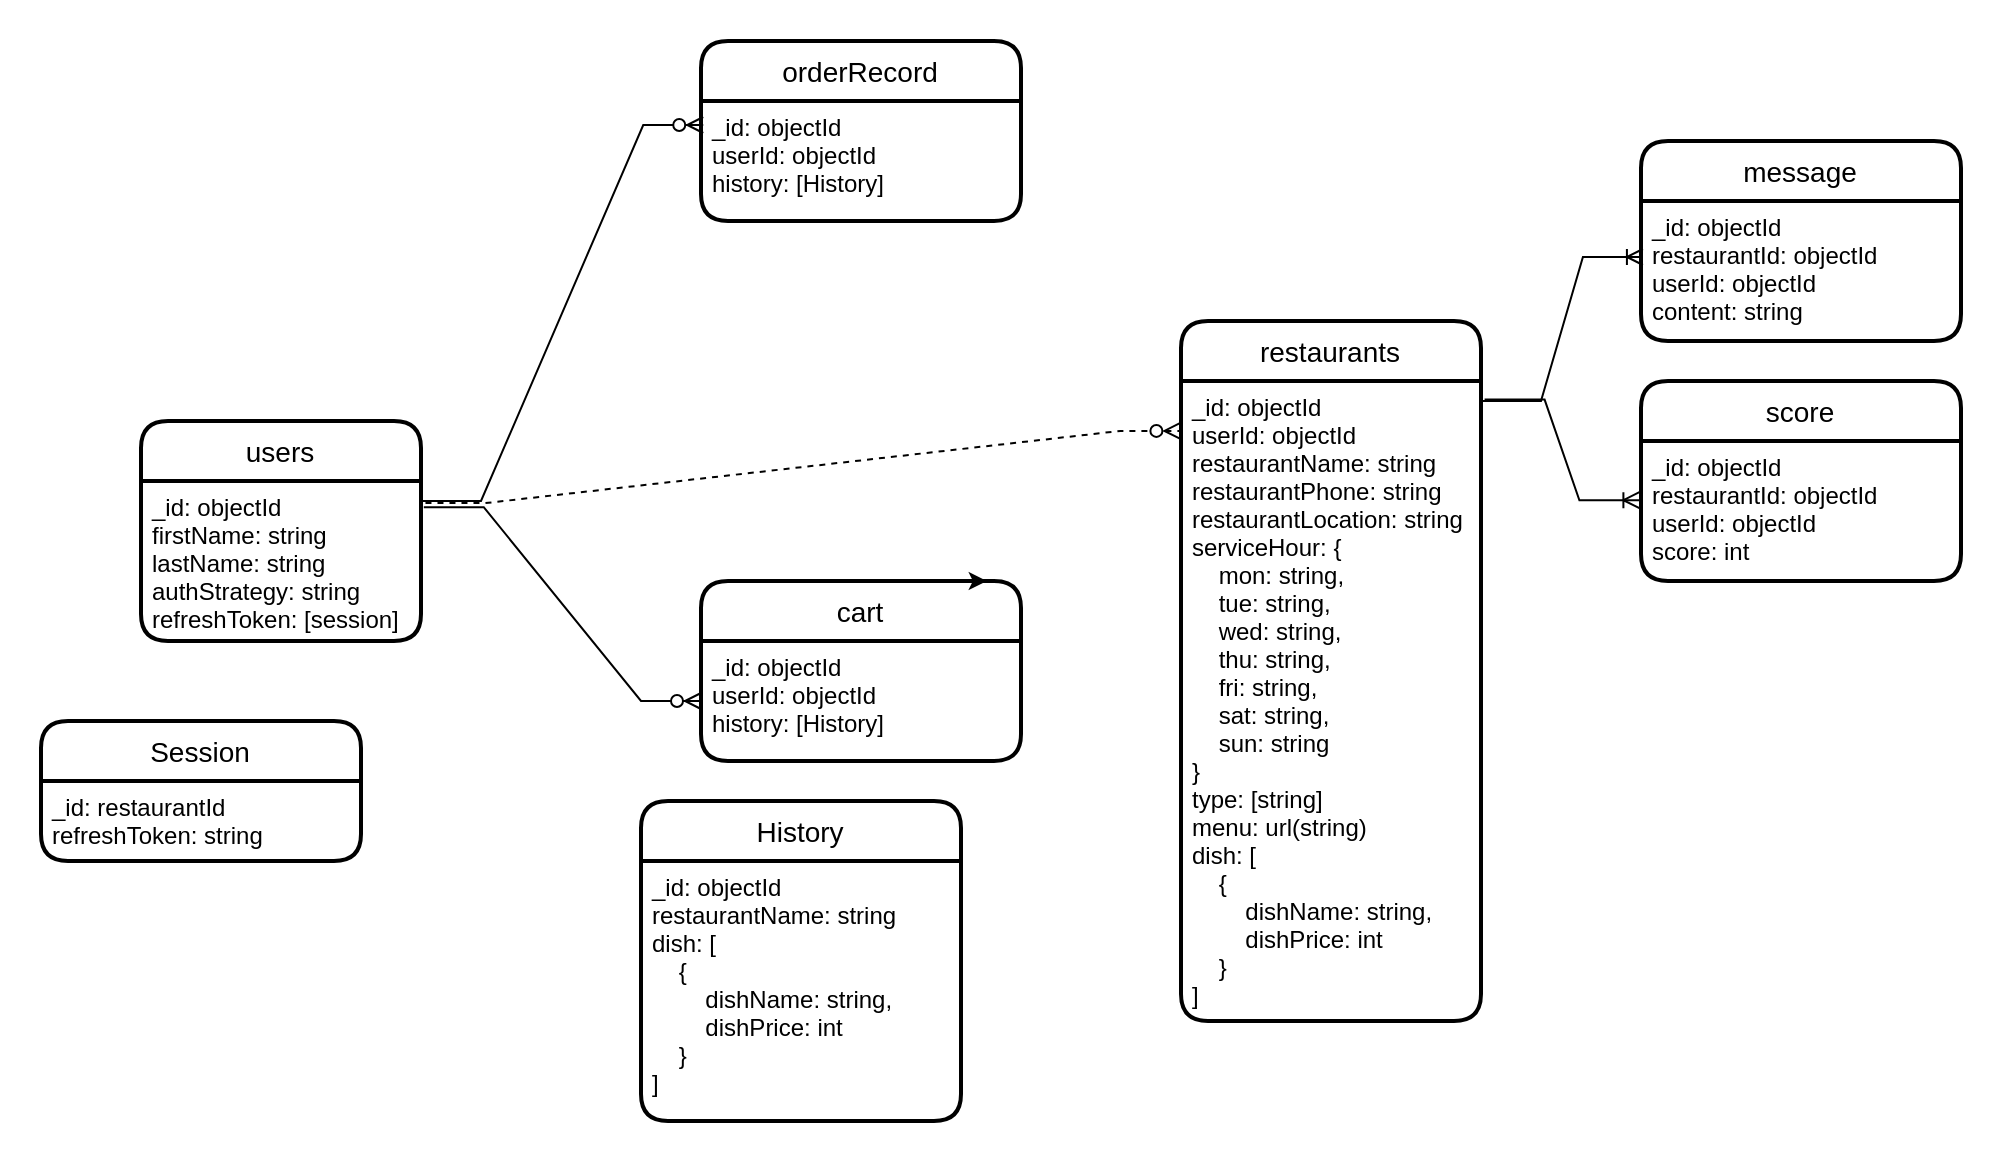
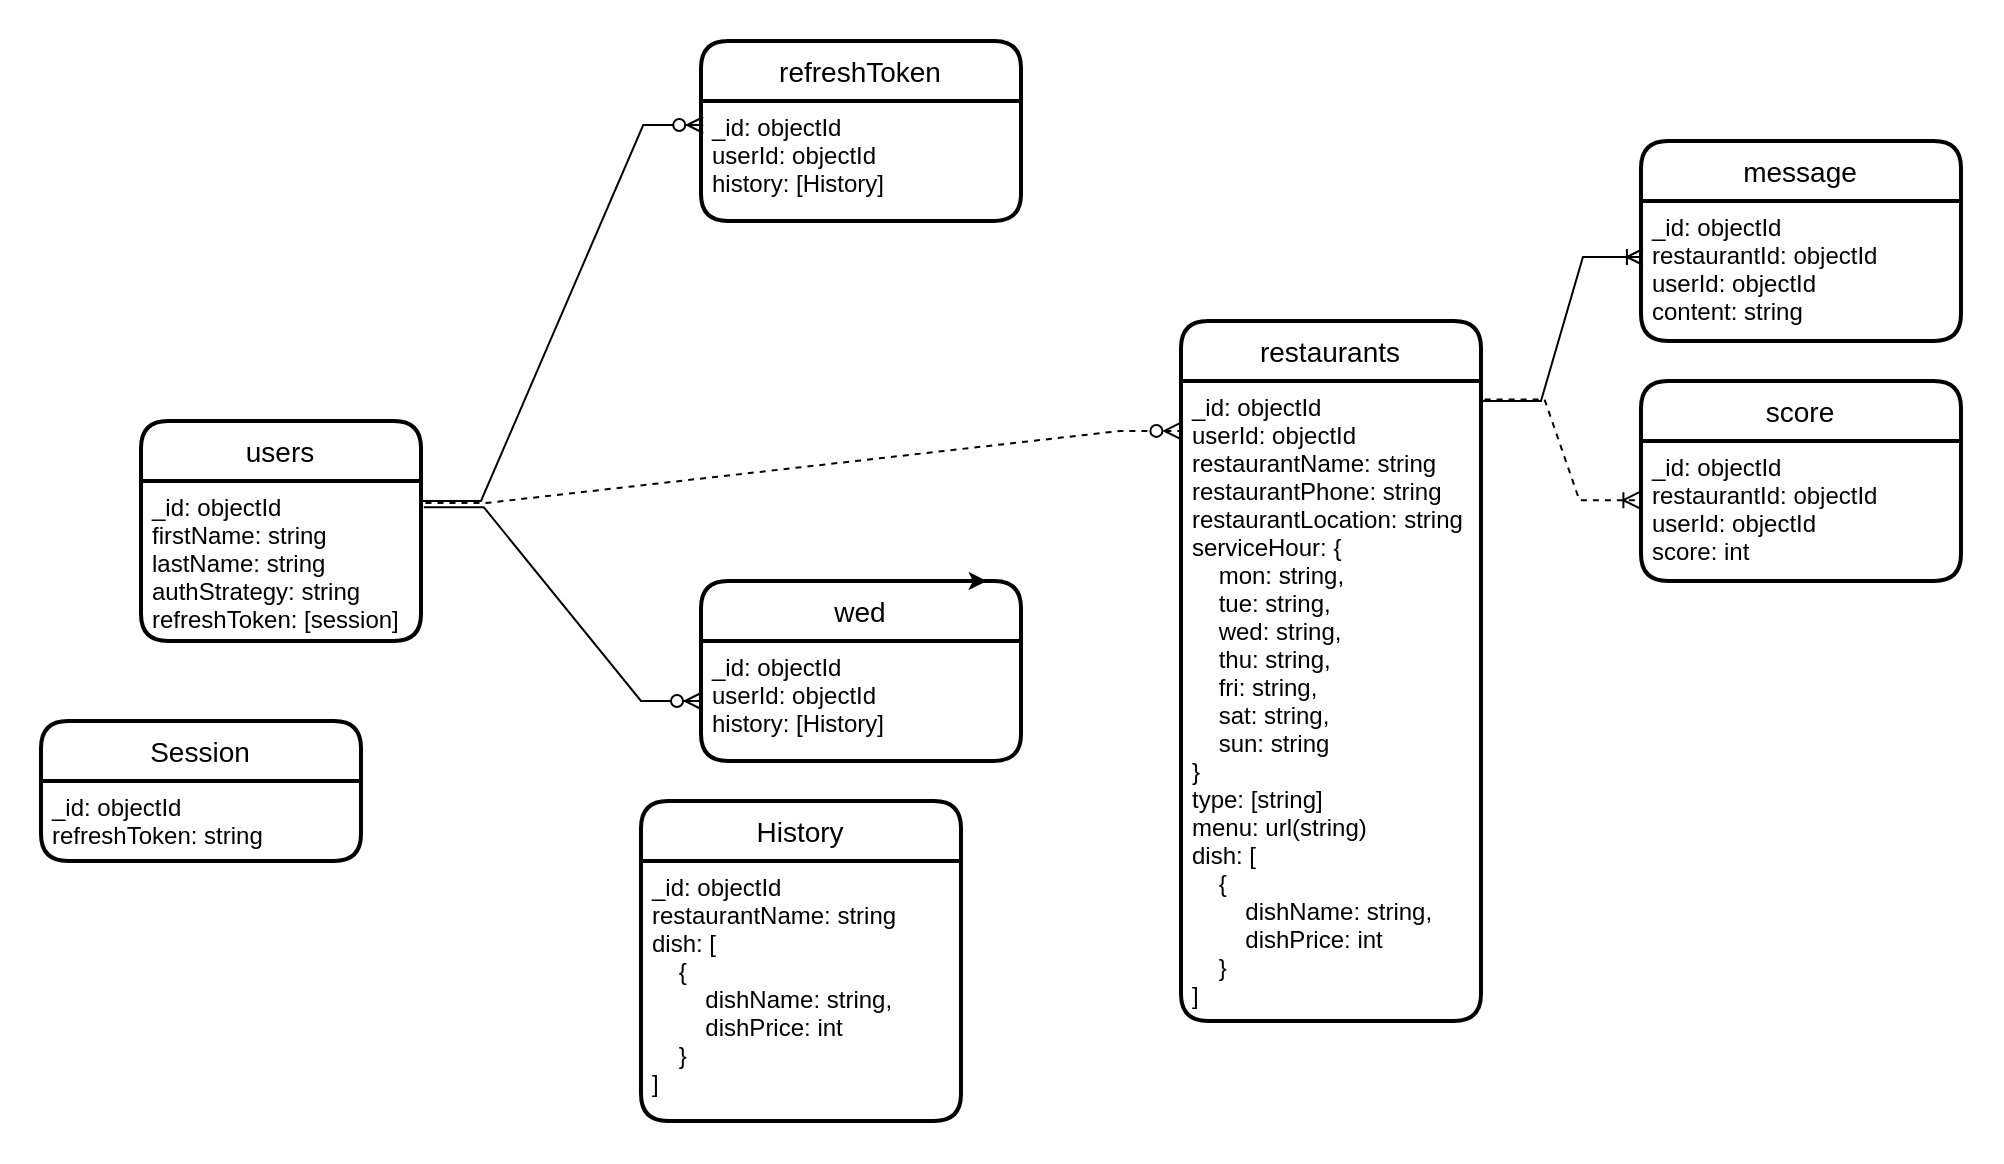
node "orderRecord": label "orderRecord" -> "refreshToken"
edge "_id: objectId userId: objectId restaurantName: string restaurantPhone: string restaurantLocation: string serviceHour: { mon: string, tue: string, wed: string, thu: string, fri: string, sat: string, sun: string } type: [string] menu: url(string) dish: [ { dishName: string, dishPrice: int } ]" -> "_id: objectId restaurantId: objectId userId: objectId score: int": style solid -> dashed
node "cart": label "cart" -> "wed"
node "_id: restaurantId refreshToken: string": label "_id: restaurantId refreshToken: string" -> "_id: objectId refreshToken: string"
